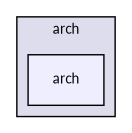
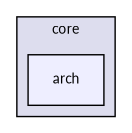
cluster "arch": label "arch" -> "core"
